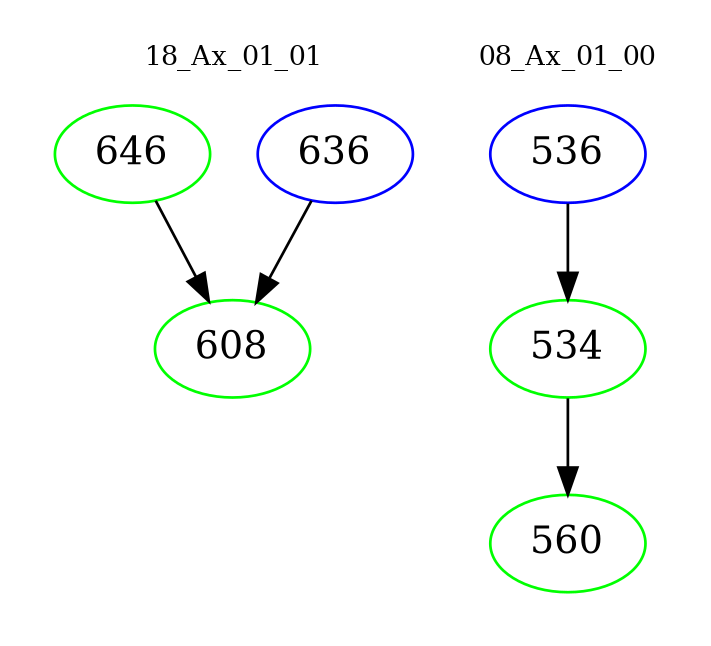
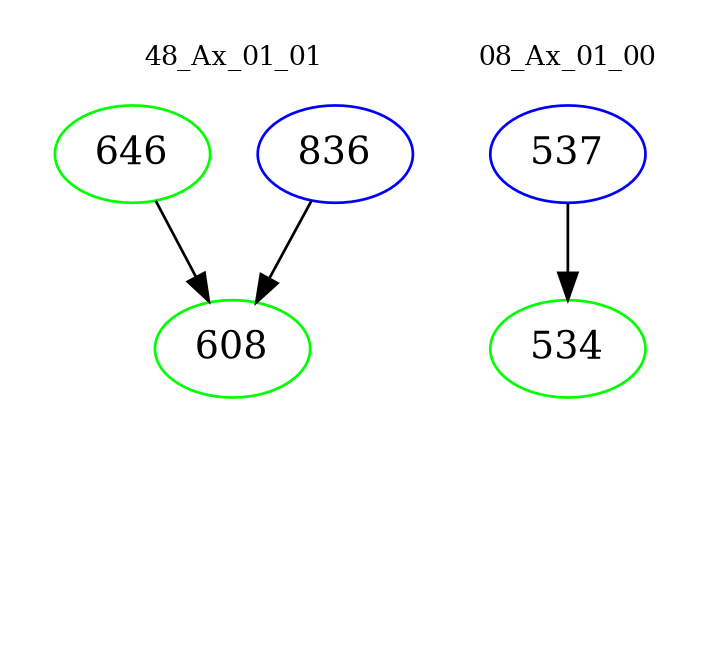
cluster "18_Ax_01_01": label "18_Ax_01_01" -> "48_Ax_01_01"
node "636": label "636" -> "836"
node "536": label "536" -> "537"
node "560": removed
